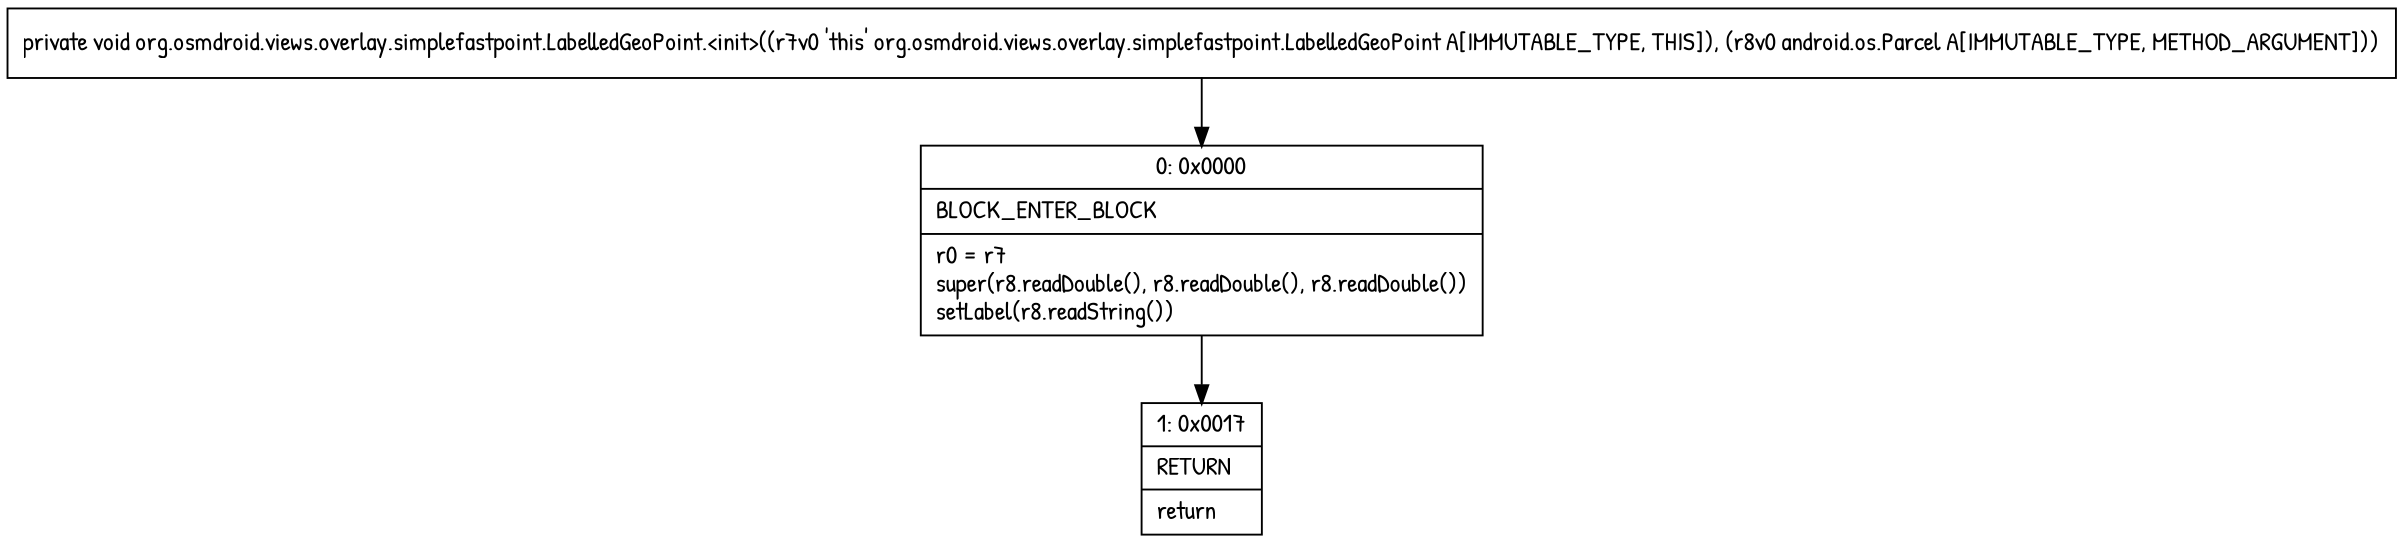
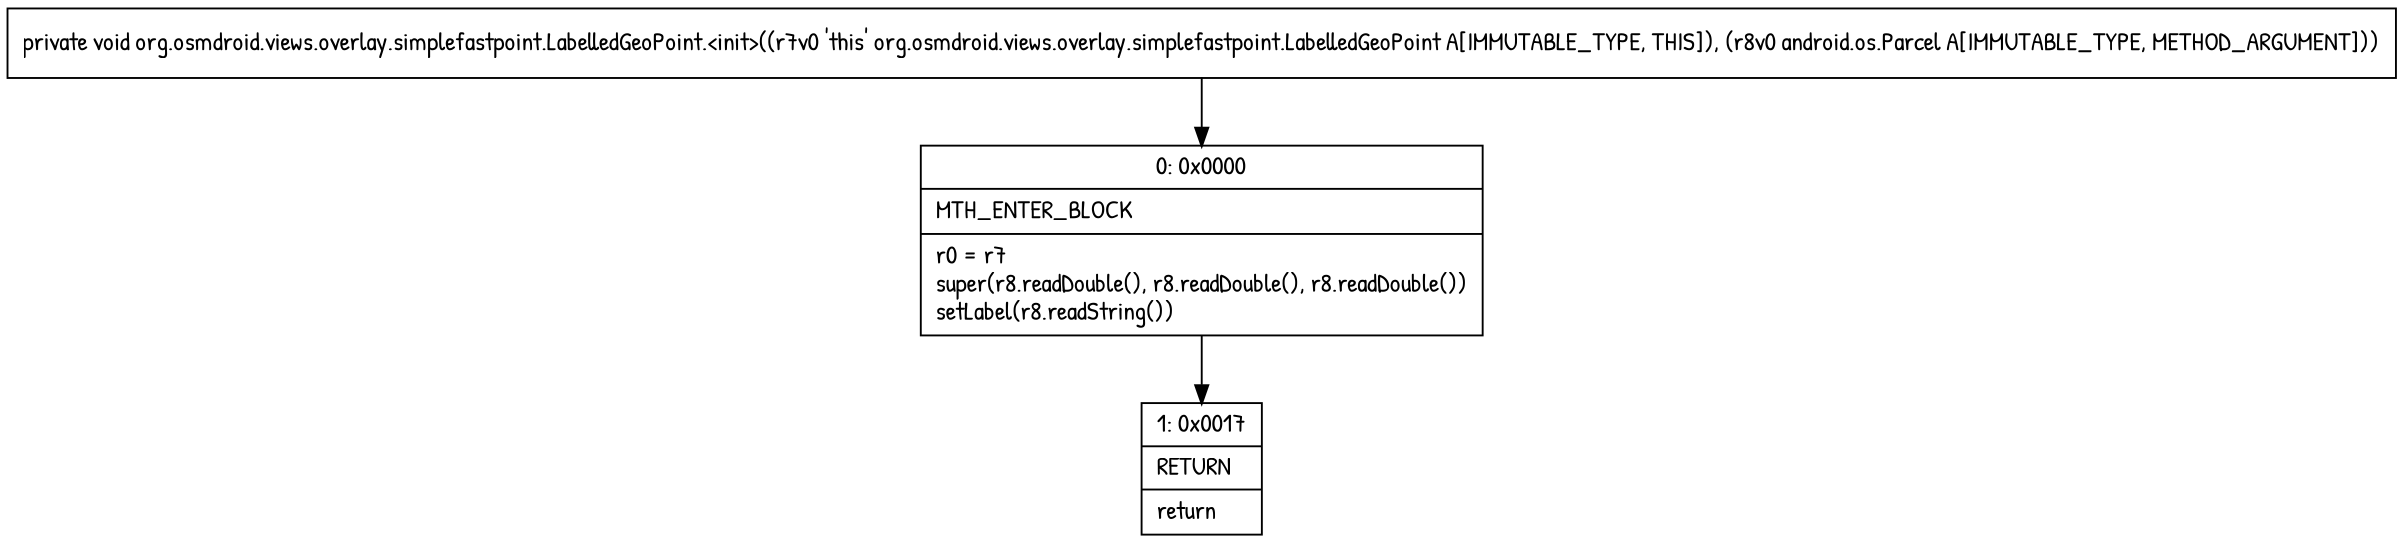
node "0: 0x0000": text "BLOCK_ENTER_BLOCK" -> "MTH_ENTER_BLOCK"
